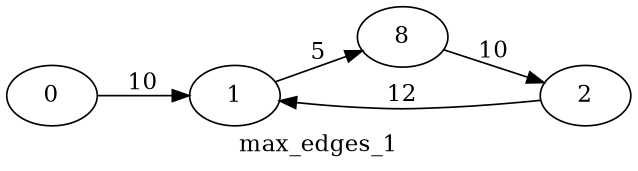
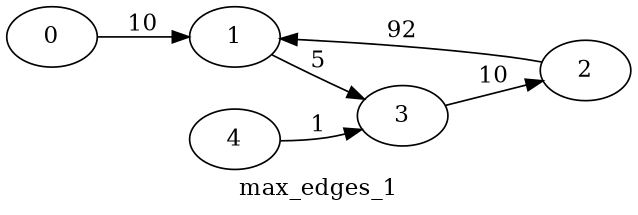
node "8": label "8" -> "3"
edge "2" -> "1": label "12" -> "92"
node "4": added
